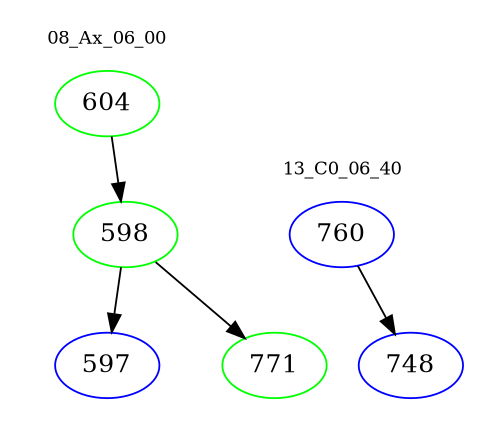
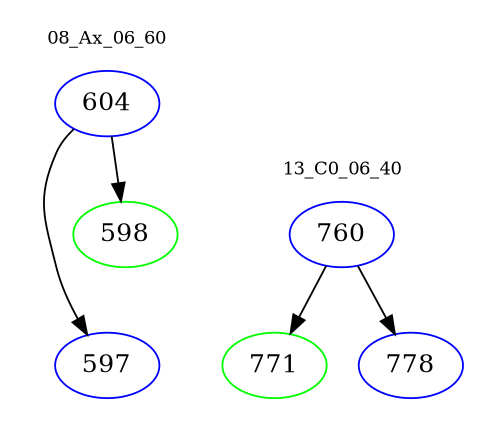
cluster "08_Ax_06_00": label "08_Ax_06_00" -> "08_Ax_06_60"
node "604": color green -> blue
edge "598" -> "771": now "760" -> "771"
edge "598" -> "597": now "604" -> "597"
node "748": label "748" -> "778"
